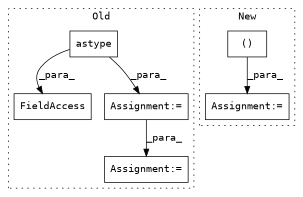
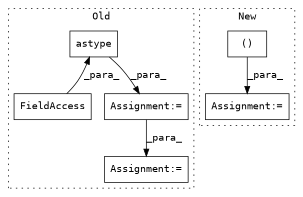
edge "astype" -> "FieldAccess": reversed
